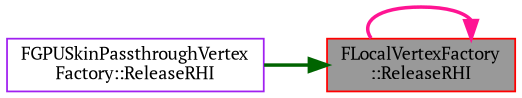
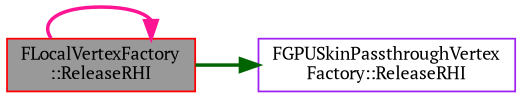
edge "FGPUSkinPassthroughVertex Factory::ReleaseRHI" -> "FLocalVertexFactory ::ReleaseRHI": reversed
